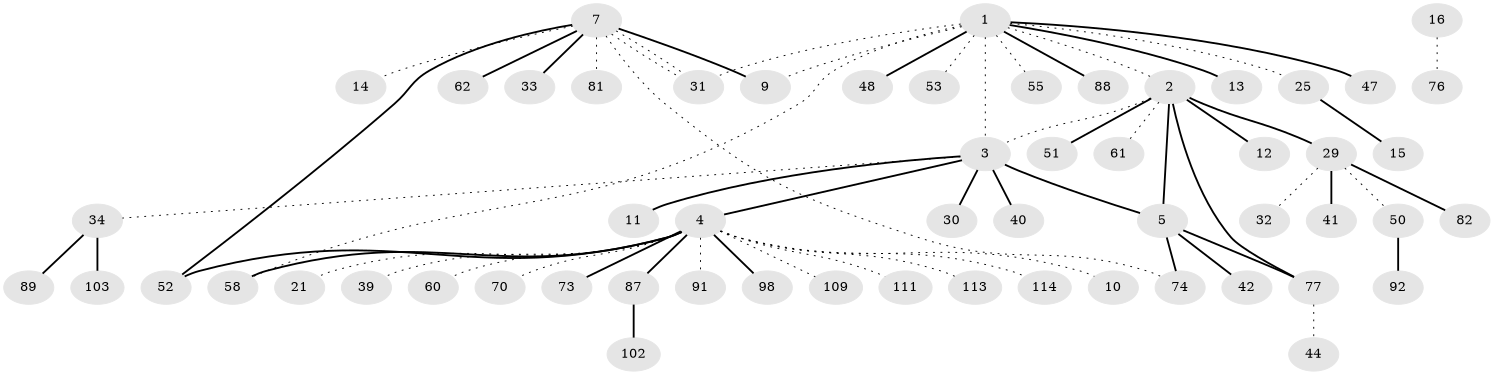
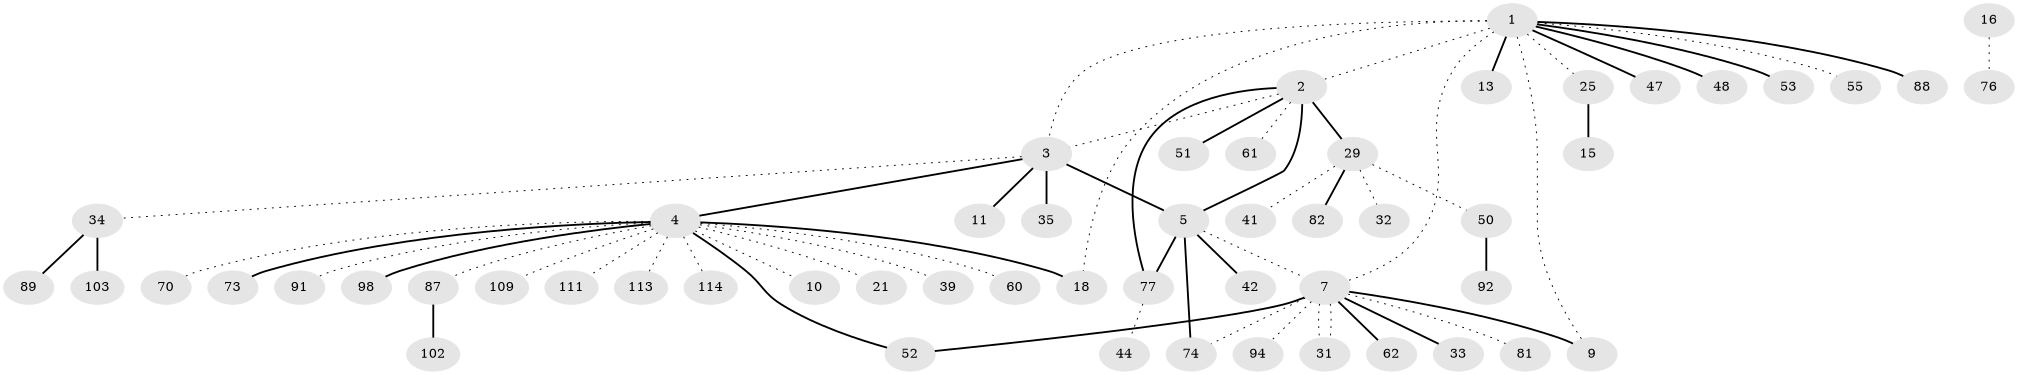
edge "1" -- "31": now "1" -- "7"
edge "1" -- "53": style dotted -> bold
node "14": label "14" -> "94"
node "12": removed
edge "29" -- "41": style bold -> dotted
node "30": label "30" -> "35"
node "40": removed
edge "4" -- "87": style bold -> dotted
edge "5" -- "7": added
node "58": label "58" -> "18"
